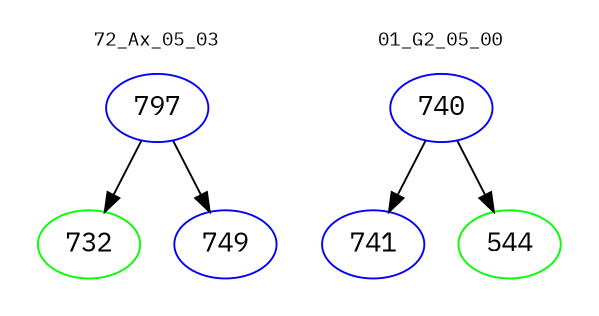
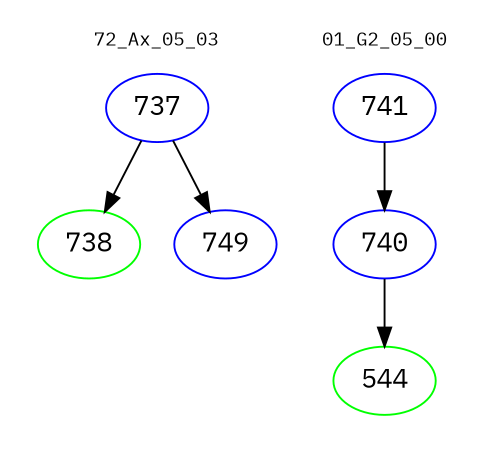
node "797": label "797" -> "737"
edge "740" -> "741": reversed
node "732": label "732" -> "738"
